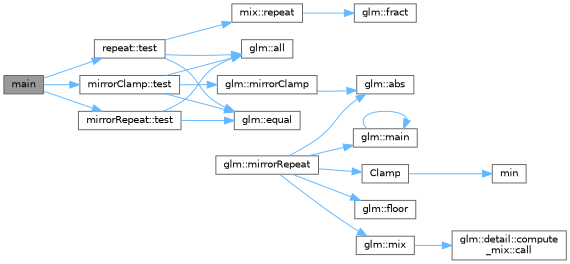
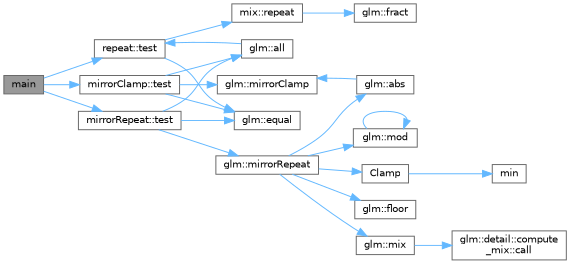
edge "repeat::test" -> "glm::all": reversed
edge "glm::mirrorClamp" -> "glm::abs": reversed
node "glm::main": label "glm::main" -> "glm::mod"
edge "mirrorRepeat::test" -> "glm::mirrorRepeat": added
